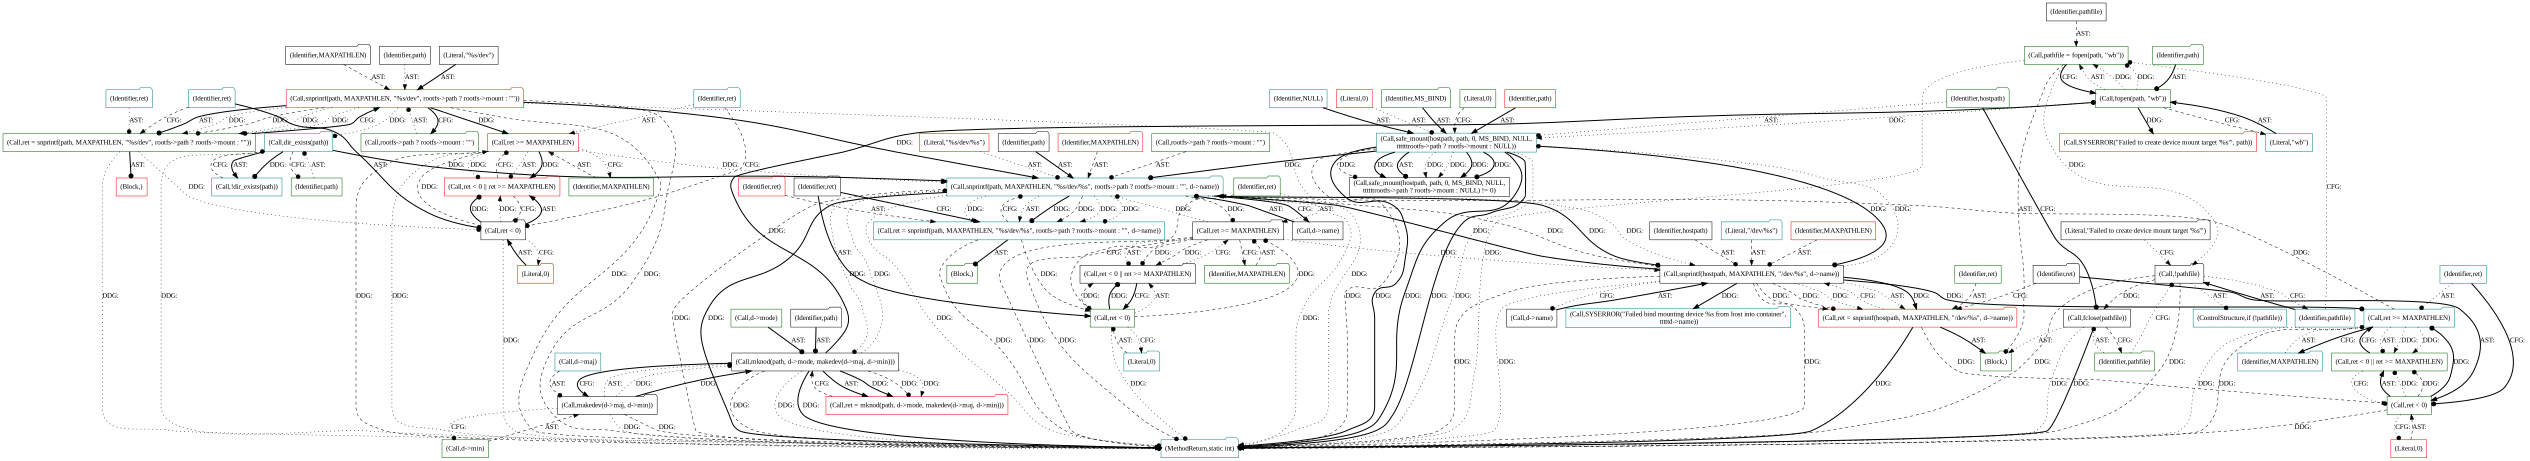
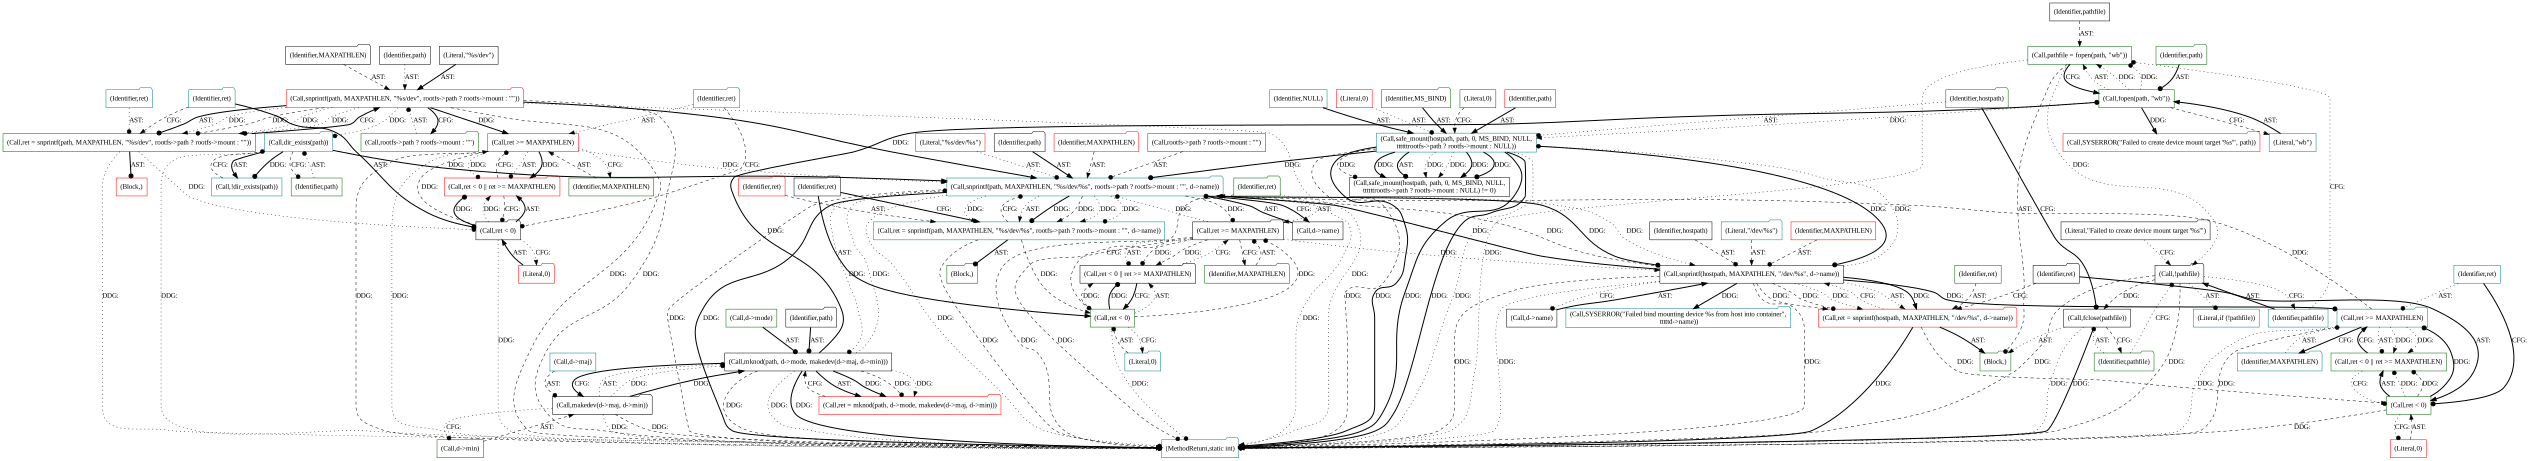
node "(ControlStructure,if (!pathfile))": label "(ControlStructure,if (!pathfile))" -> "(Literal,if (!pathfile))"
